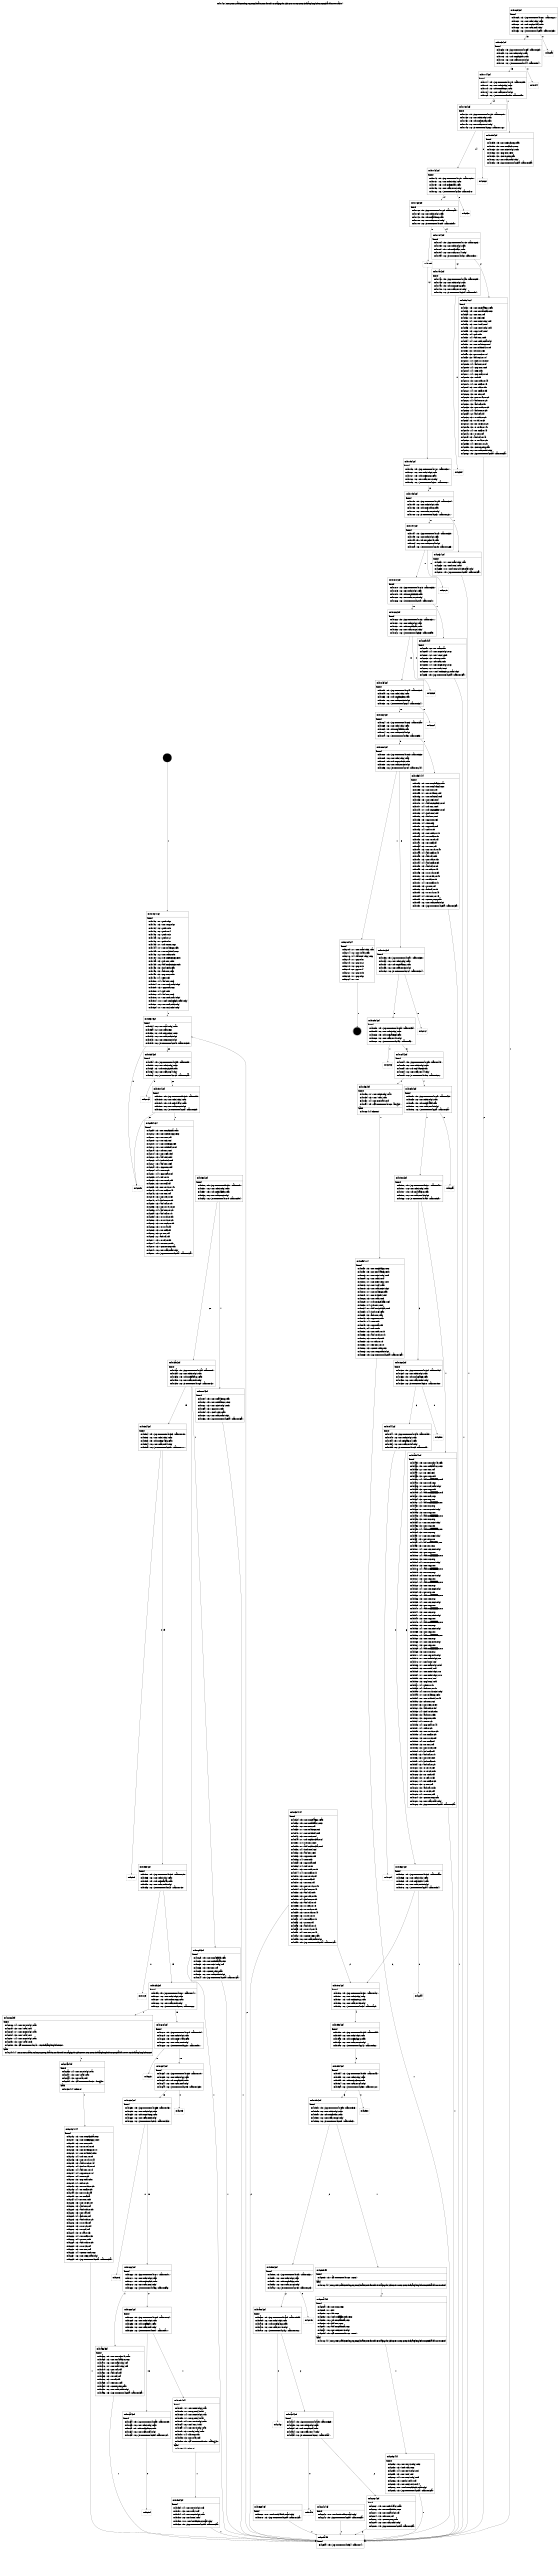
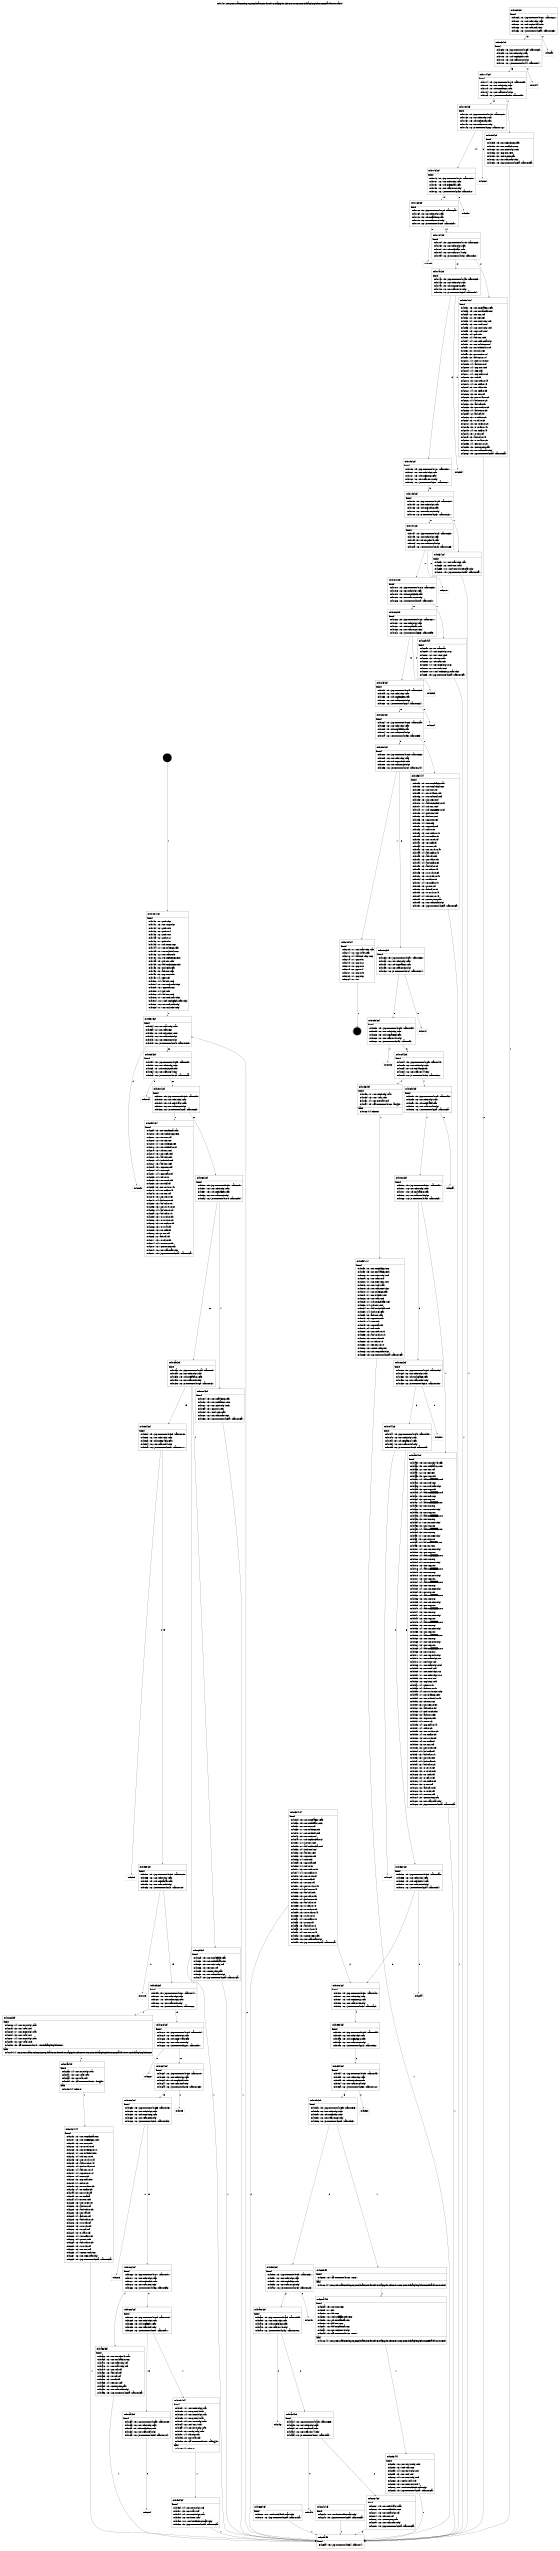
edge "0x401e9b" -> "0x4017bc [28]": now "0x4017a0 [28]" -> "0x4017bc [28]"
edge "0x401570 [28]" -> "0x402849": now "0x401570 [28]" -> "0x40158c [28]"
